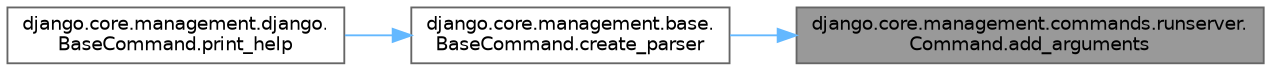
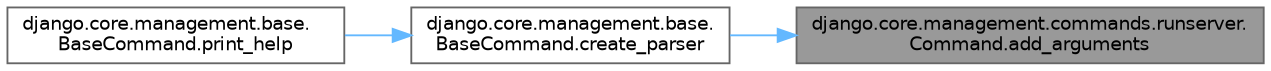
node "django.core.management.django. BaseCommand.print_help": label "django.core.management.django. BaseCommand.print_help" -> "django.core.management.base. BaseCommand.print_help"
